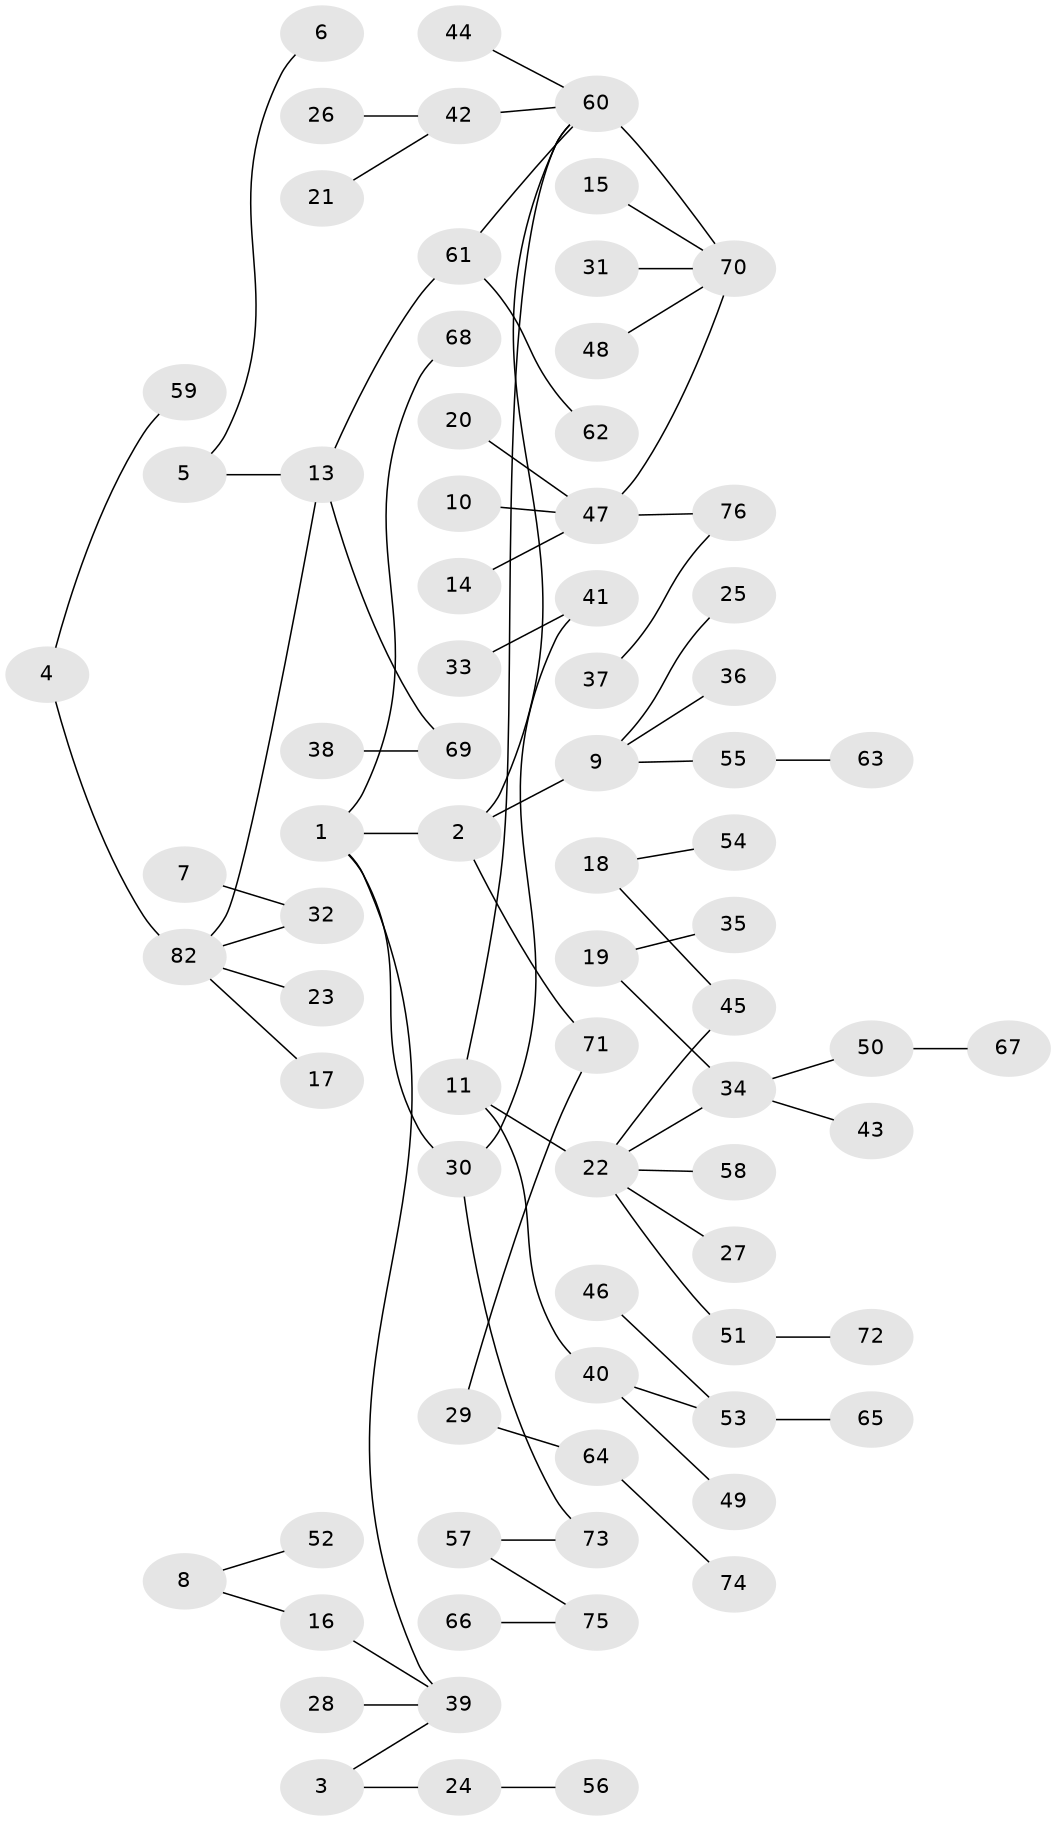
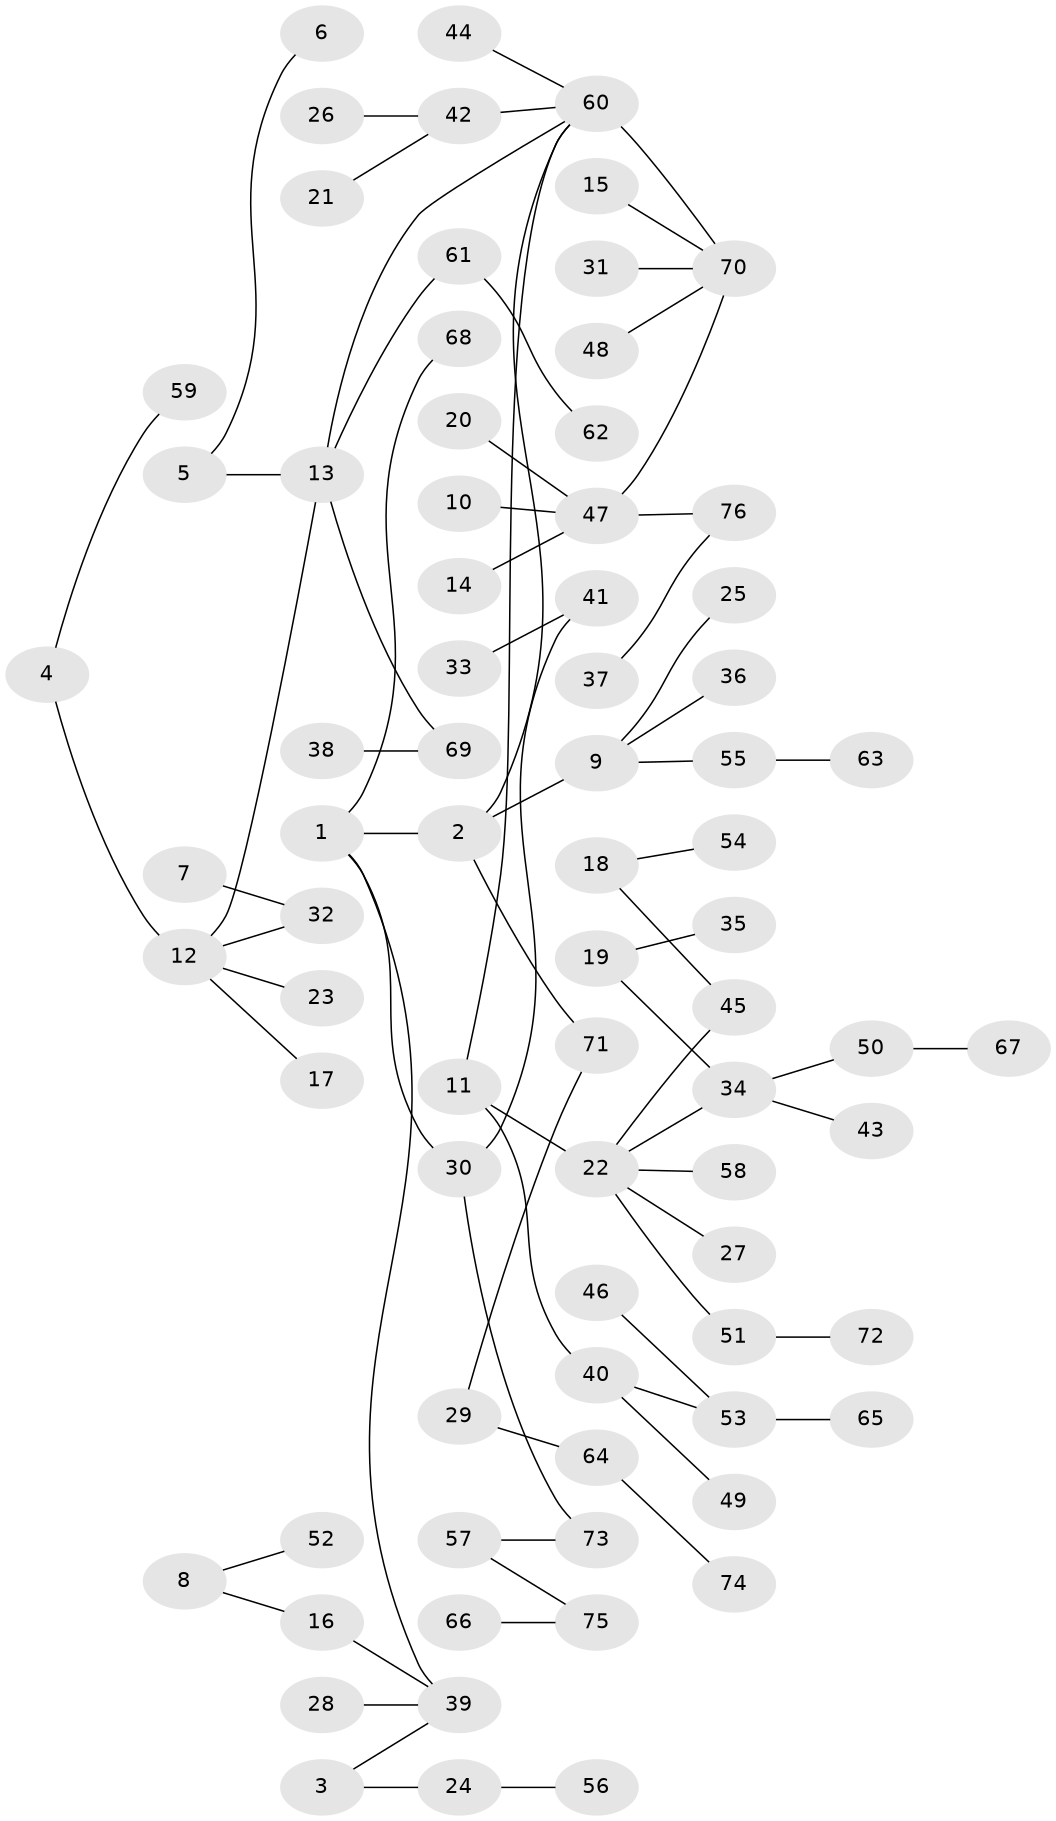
edge "60" -- "61": now "60" -- "13"
node "82": label "82" -> "12"
